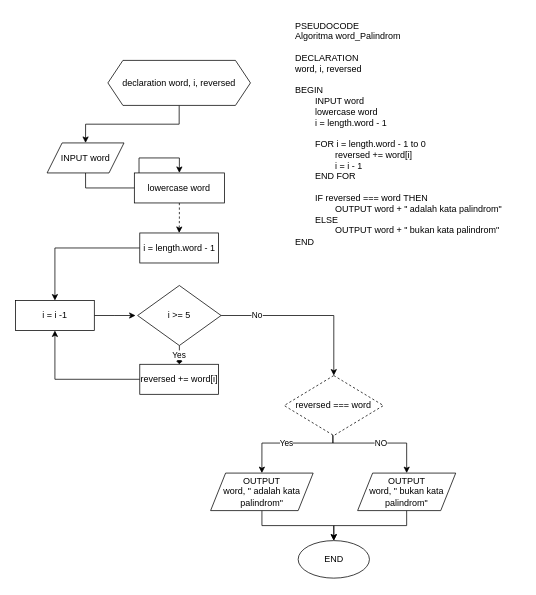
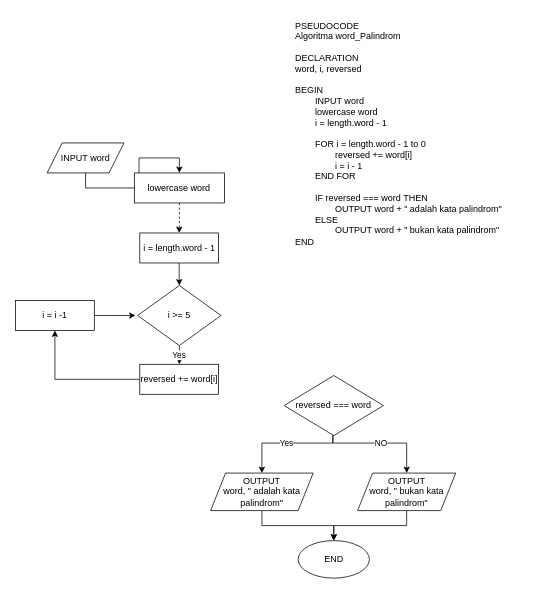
node "declaration word, i, reversed": removed
edge "declaration word, i, reversed" -> "INPUT word": removed
edge "i = length.word - 1" -> "i = i -1": now "i = length.word - 1" -> "i >= 5"
edge "i >= 5" -> "reversed === word": removed, label "No"
edge "i >= 5" -> "reversed += word[i]": arrowhead diamond -> classic
node "reversed === word": style dashed -> solid
